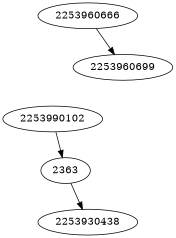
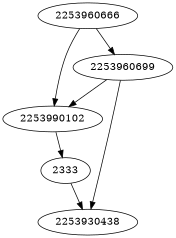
edge "2253960666" -> "2253990102": added
edge "2253960699" -> "2253990102": added
edge "2253960699" -> "2253930438": added
node "2363": label "2363" -> "2333"
